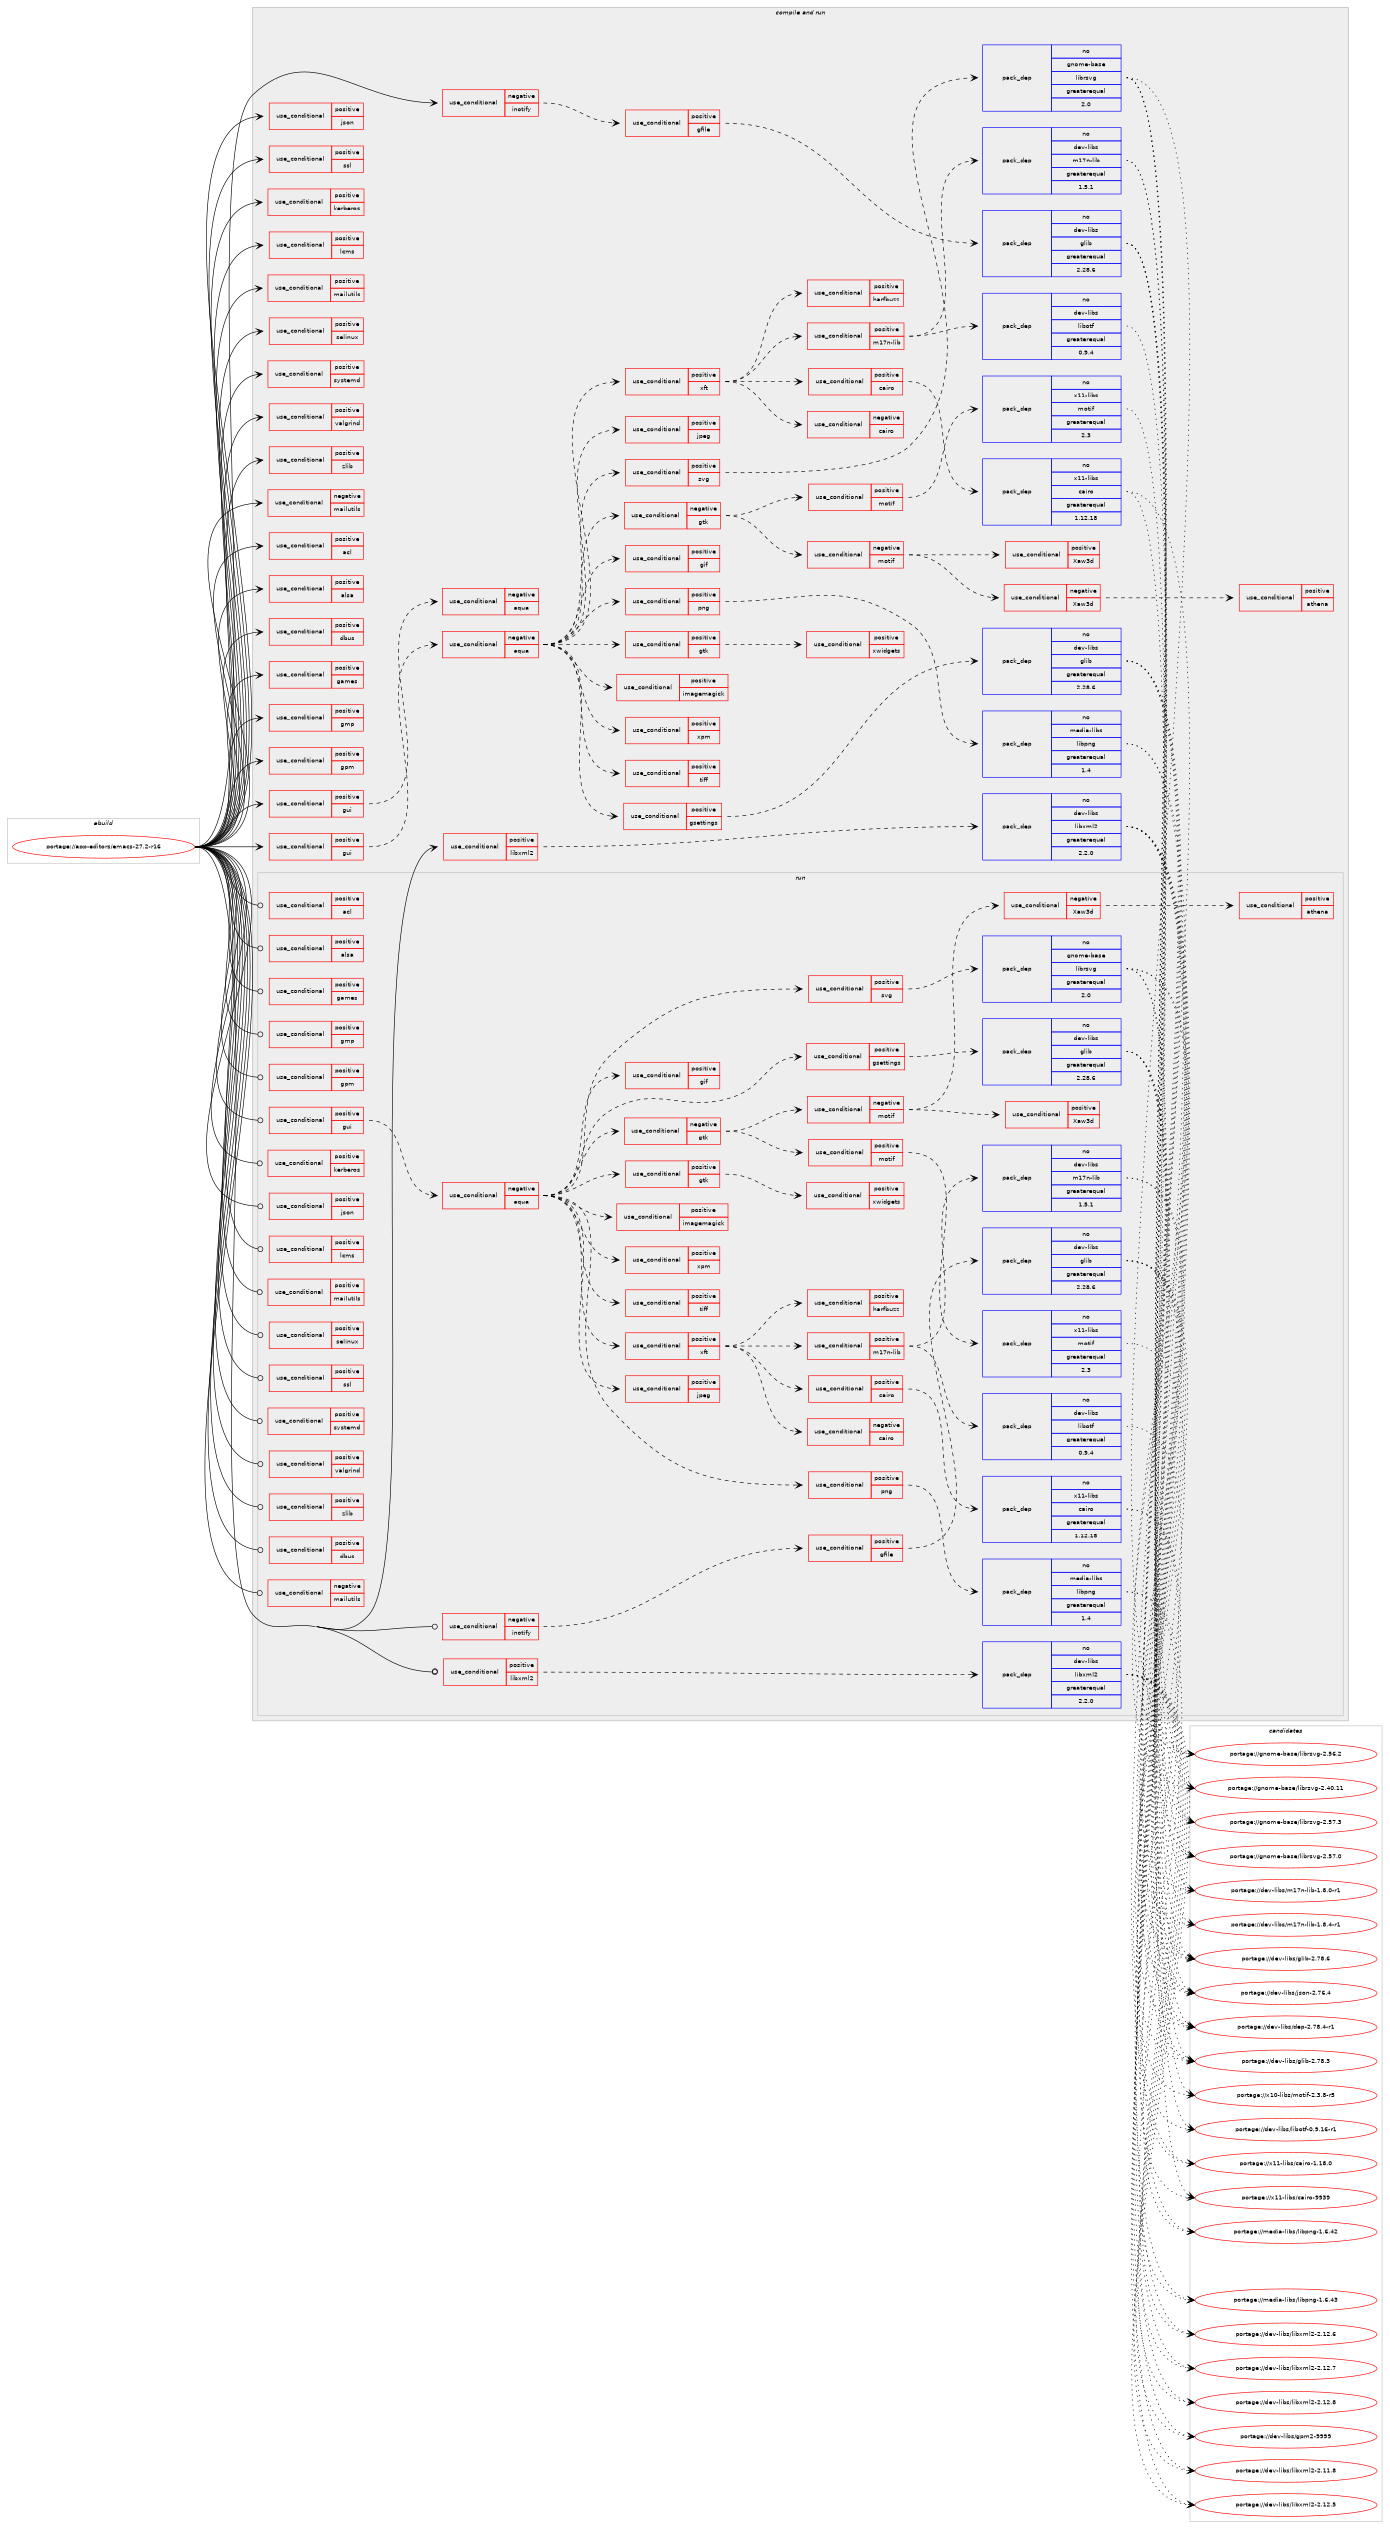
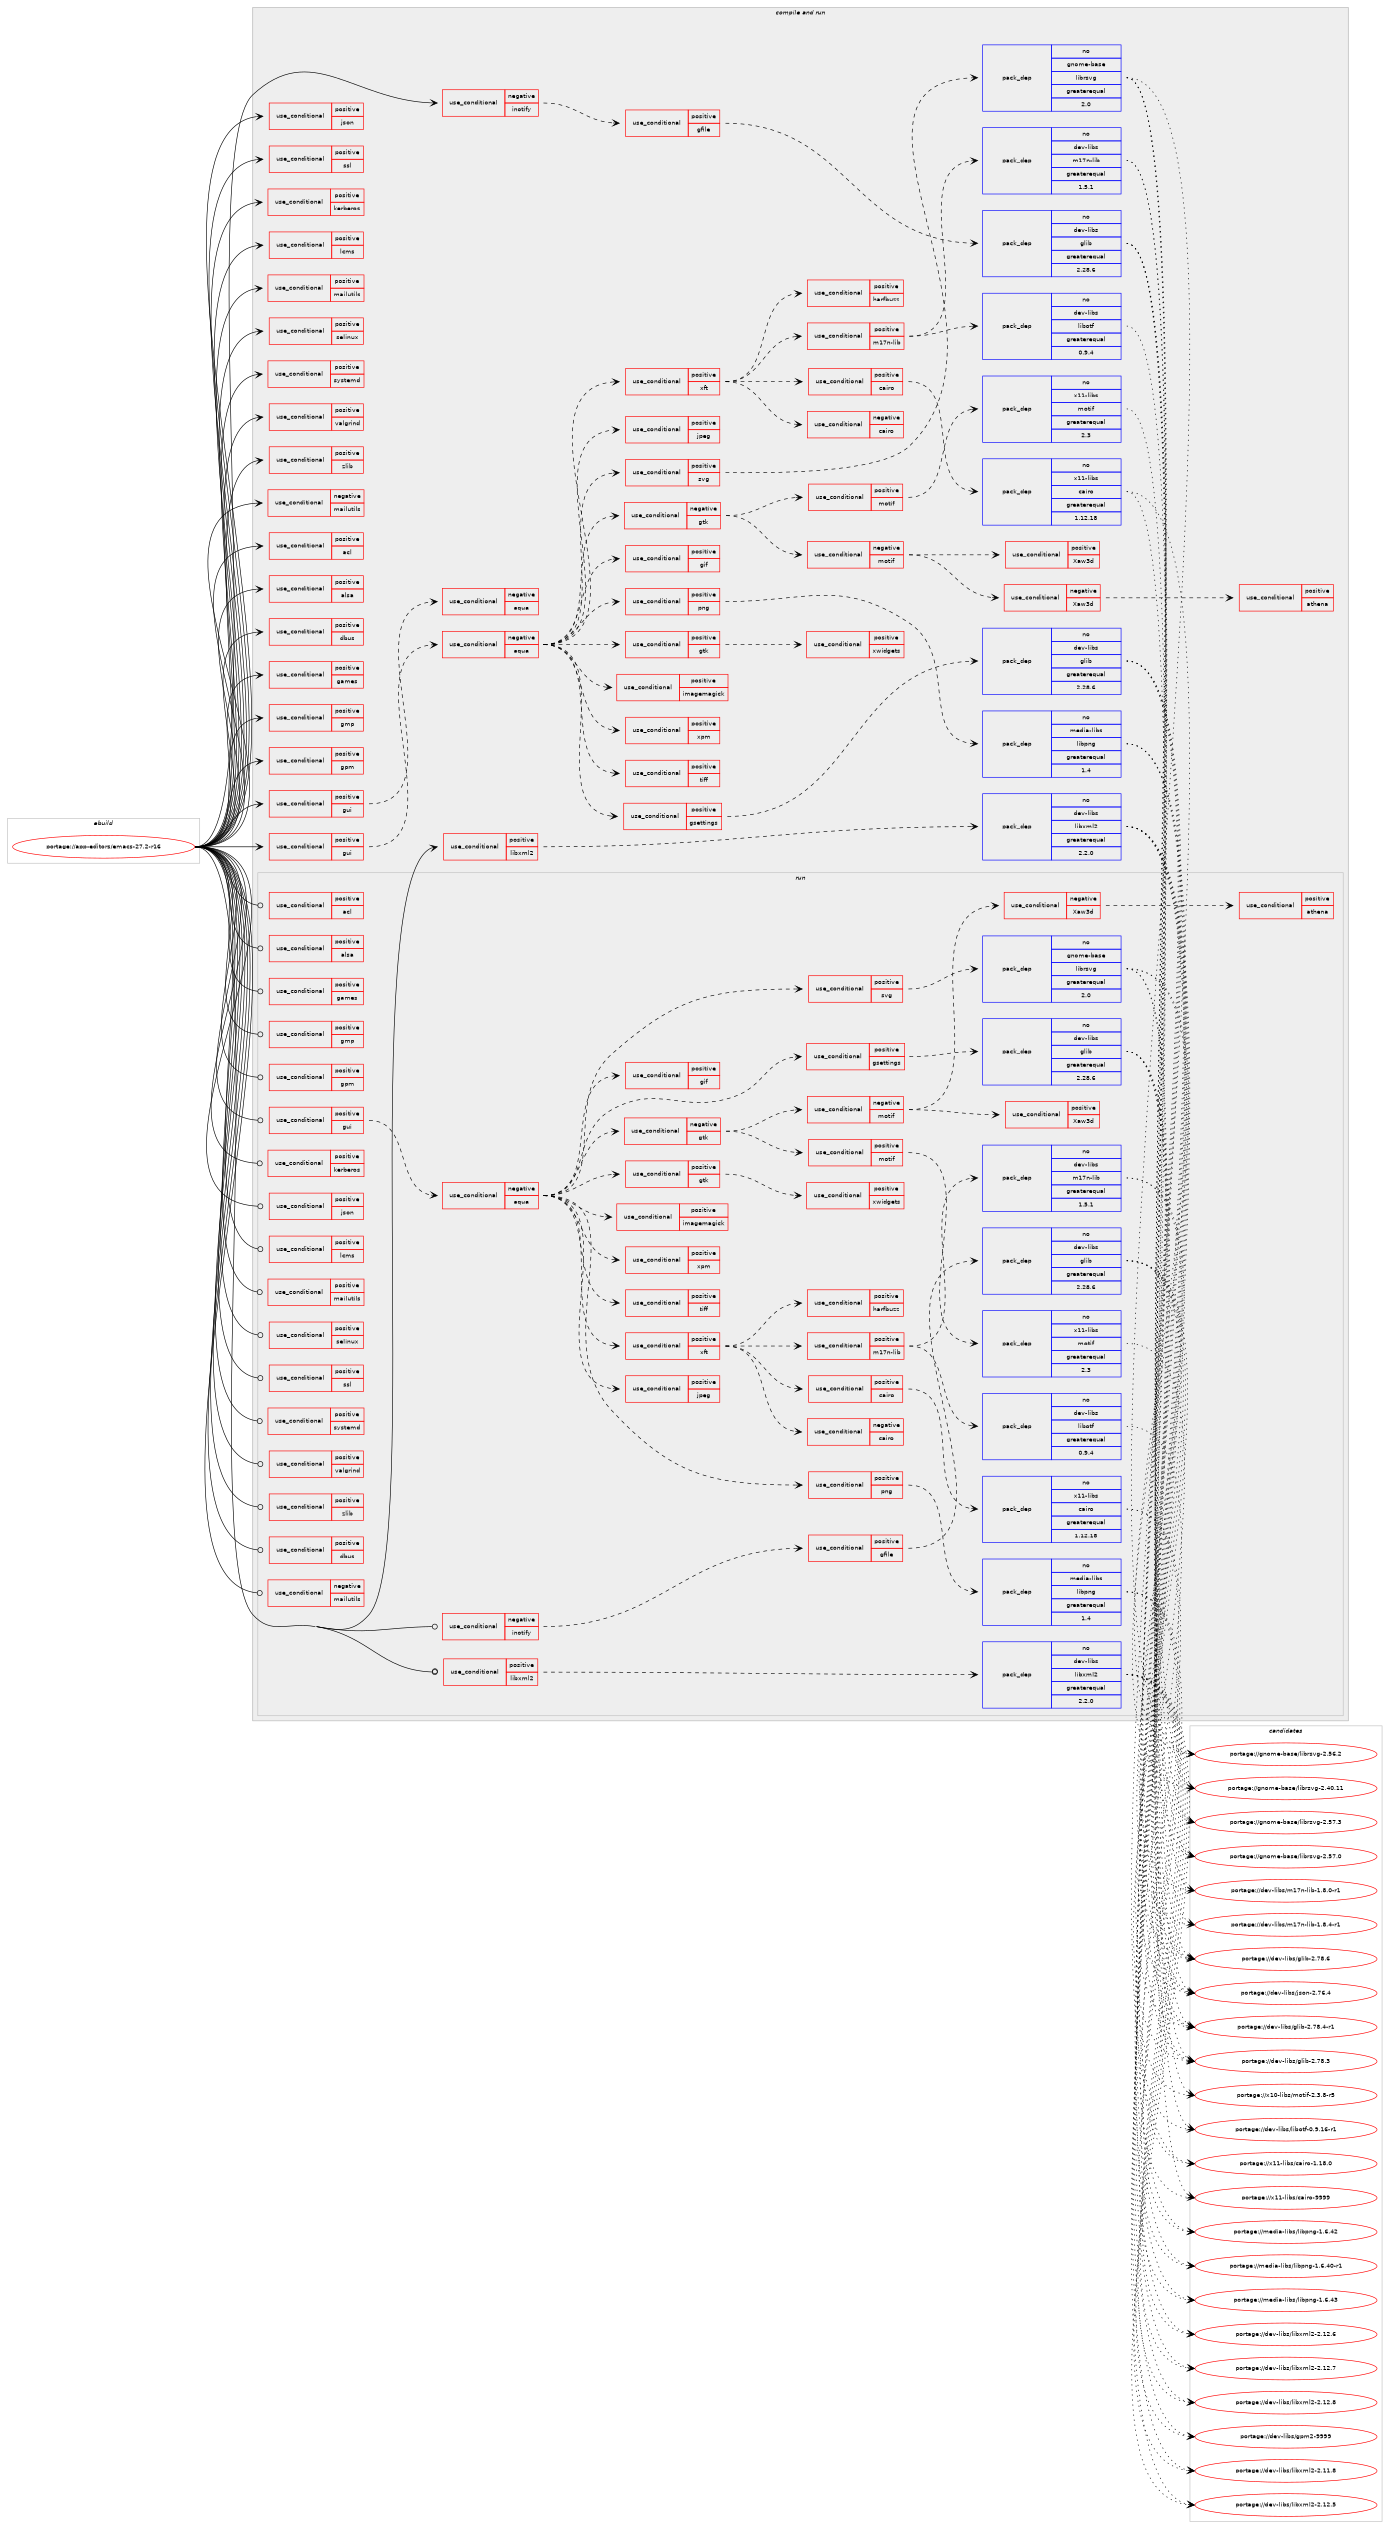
node "portage://dev-libs/dep-2.78.4-r1": label "portage://dev-libs/dep-2.78.4-r1" -> "portage://dev-libs/glib-2.78.4-r1"
node "portage://x11-libs/cairo-9939": label "portage://x11-libs/cairo-9939" -> "portage://x11-libs/cairo-9999"
node "portage://media-libs/libpng-1.6.40-r1": added
